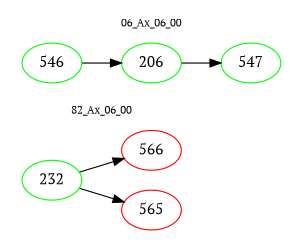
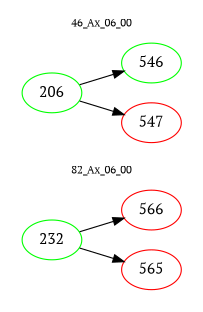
cluster "06_Ax_06_00": label "06_Ax_06_00" -> "46_Ax_06_00"
edge "546" -> "206": reversed
node "547": color green -> red
